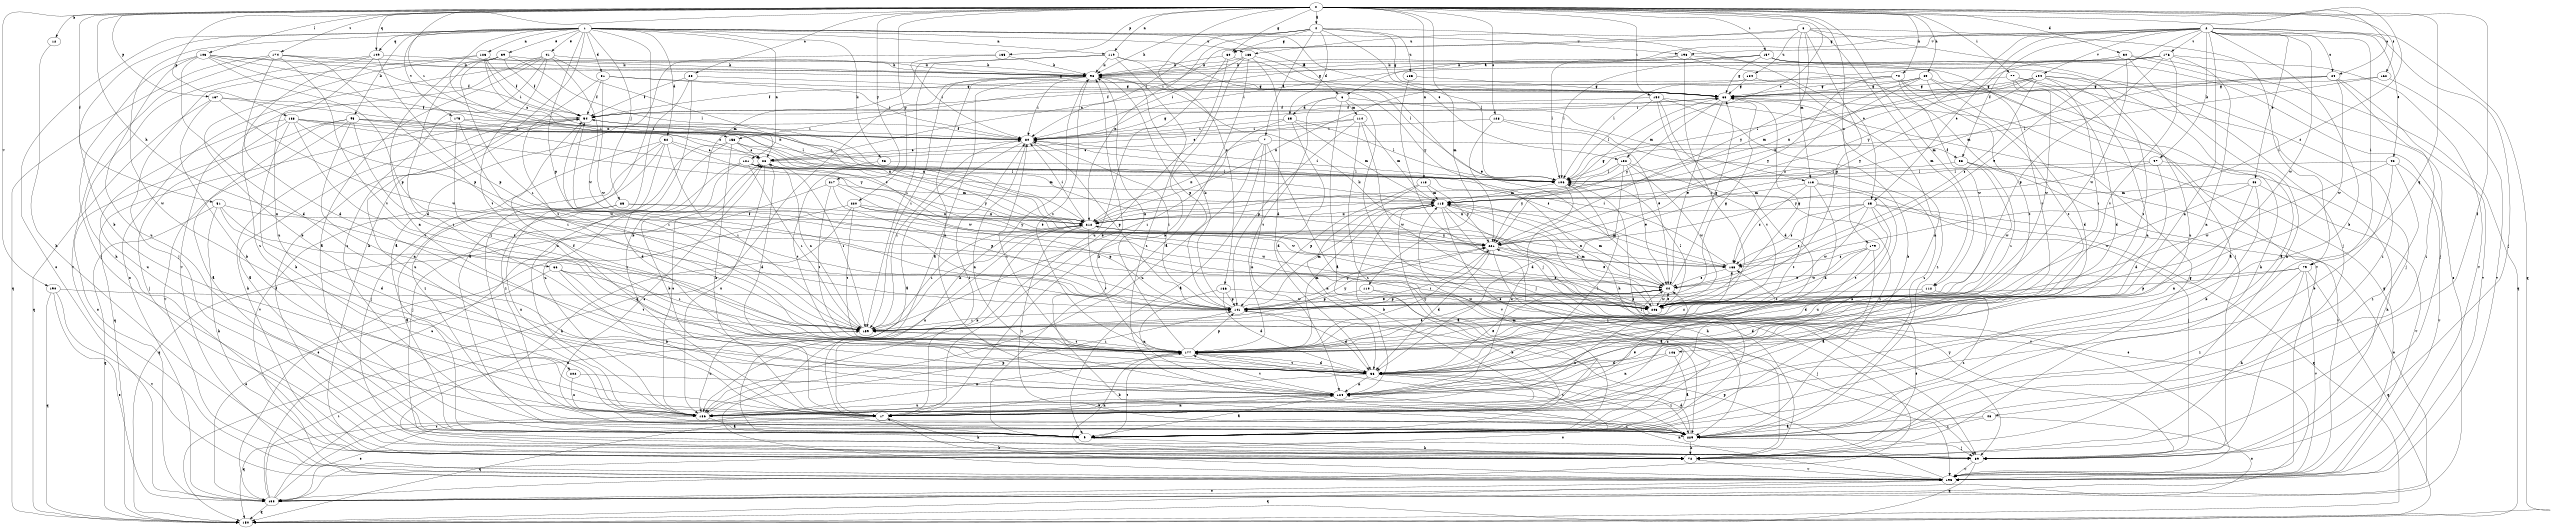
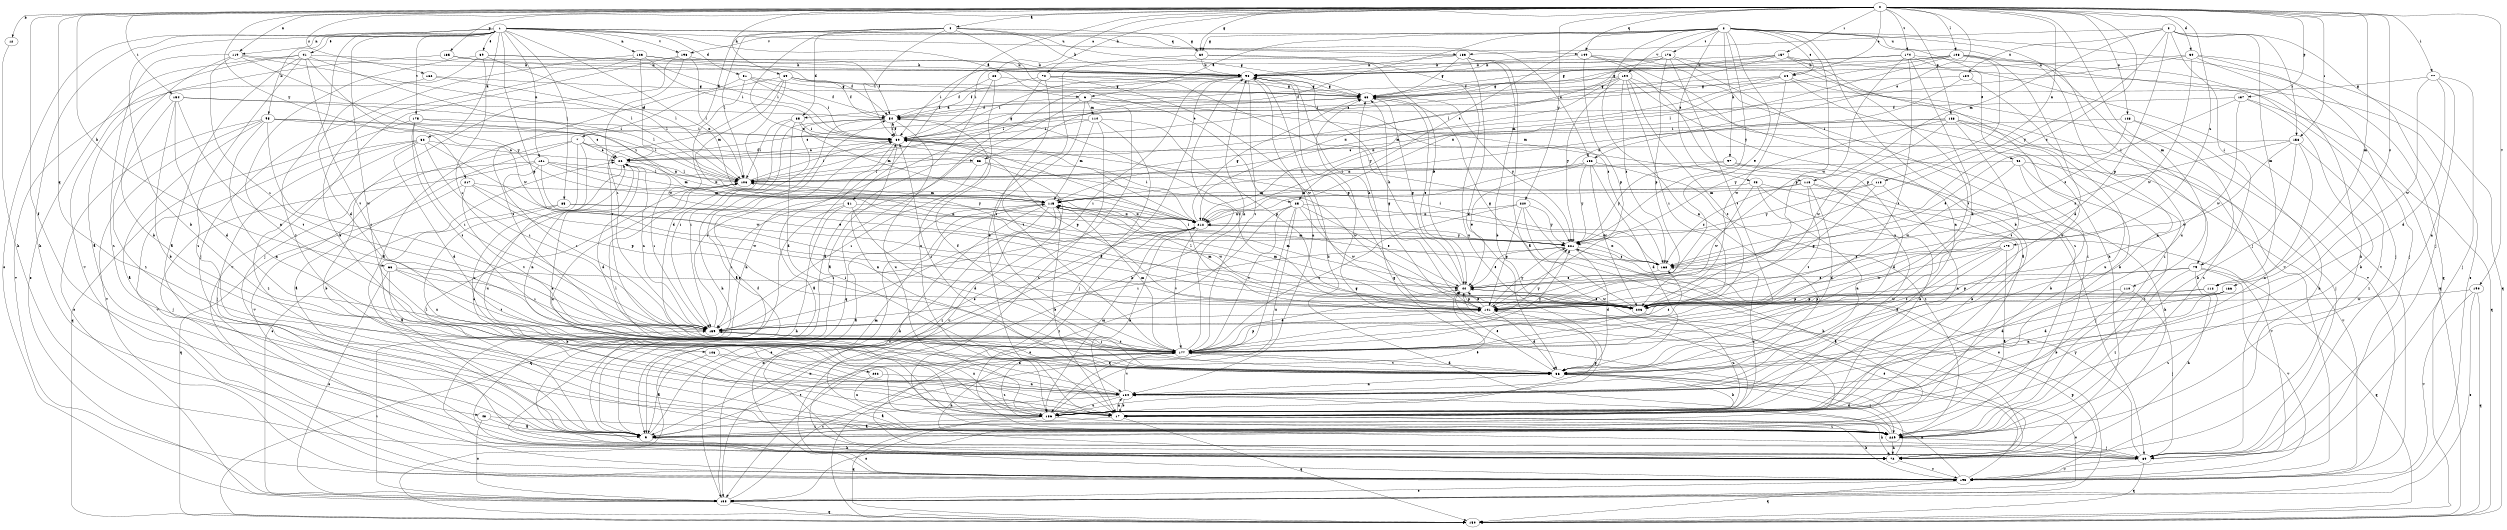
node "185": removed
node "93": removed
edge "137" -> "17": now "137" -> "9"
